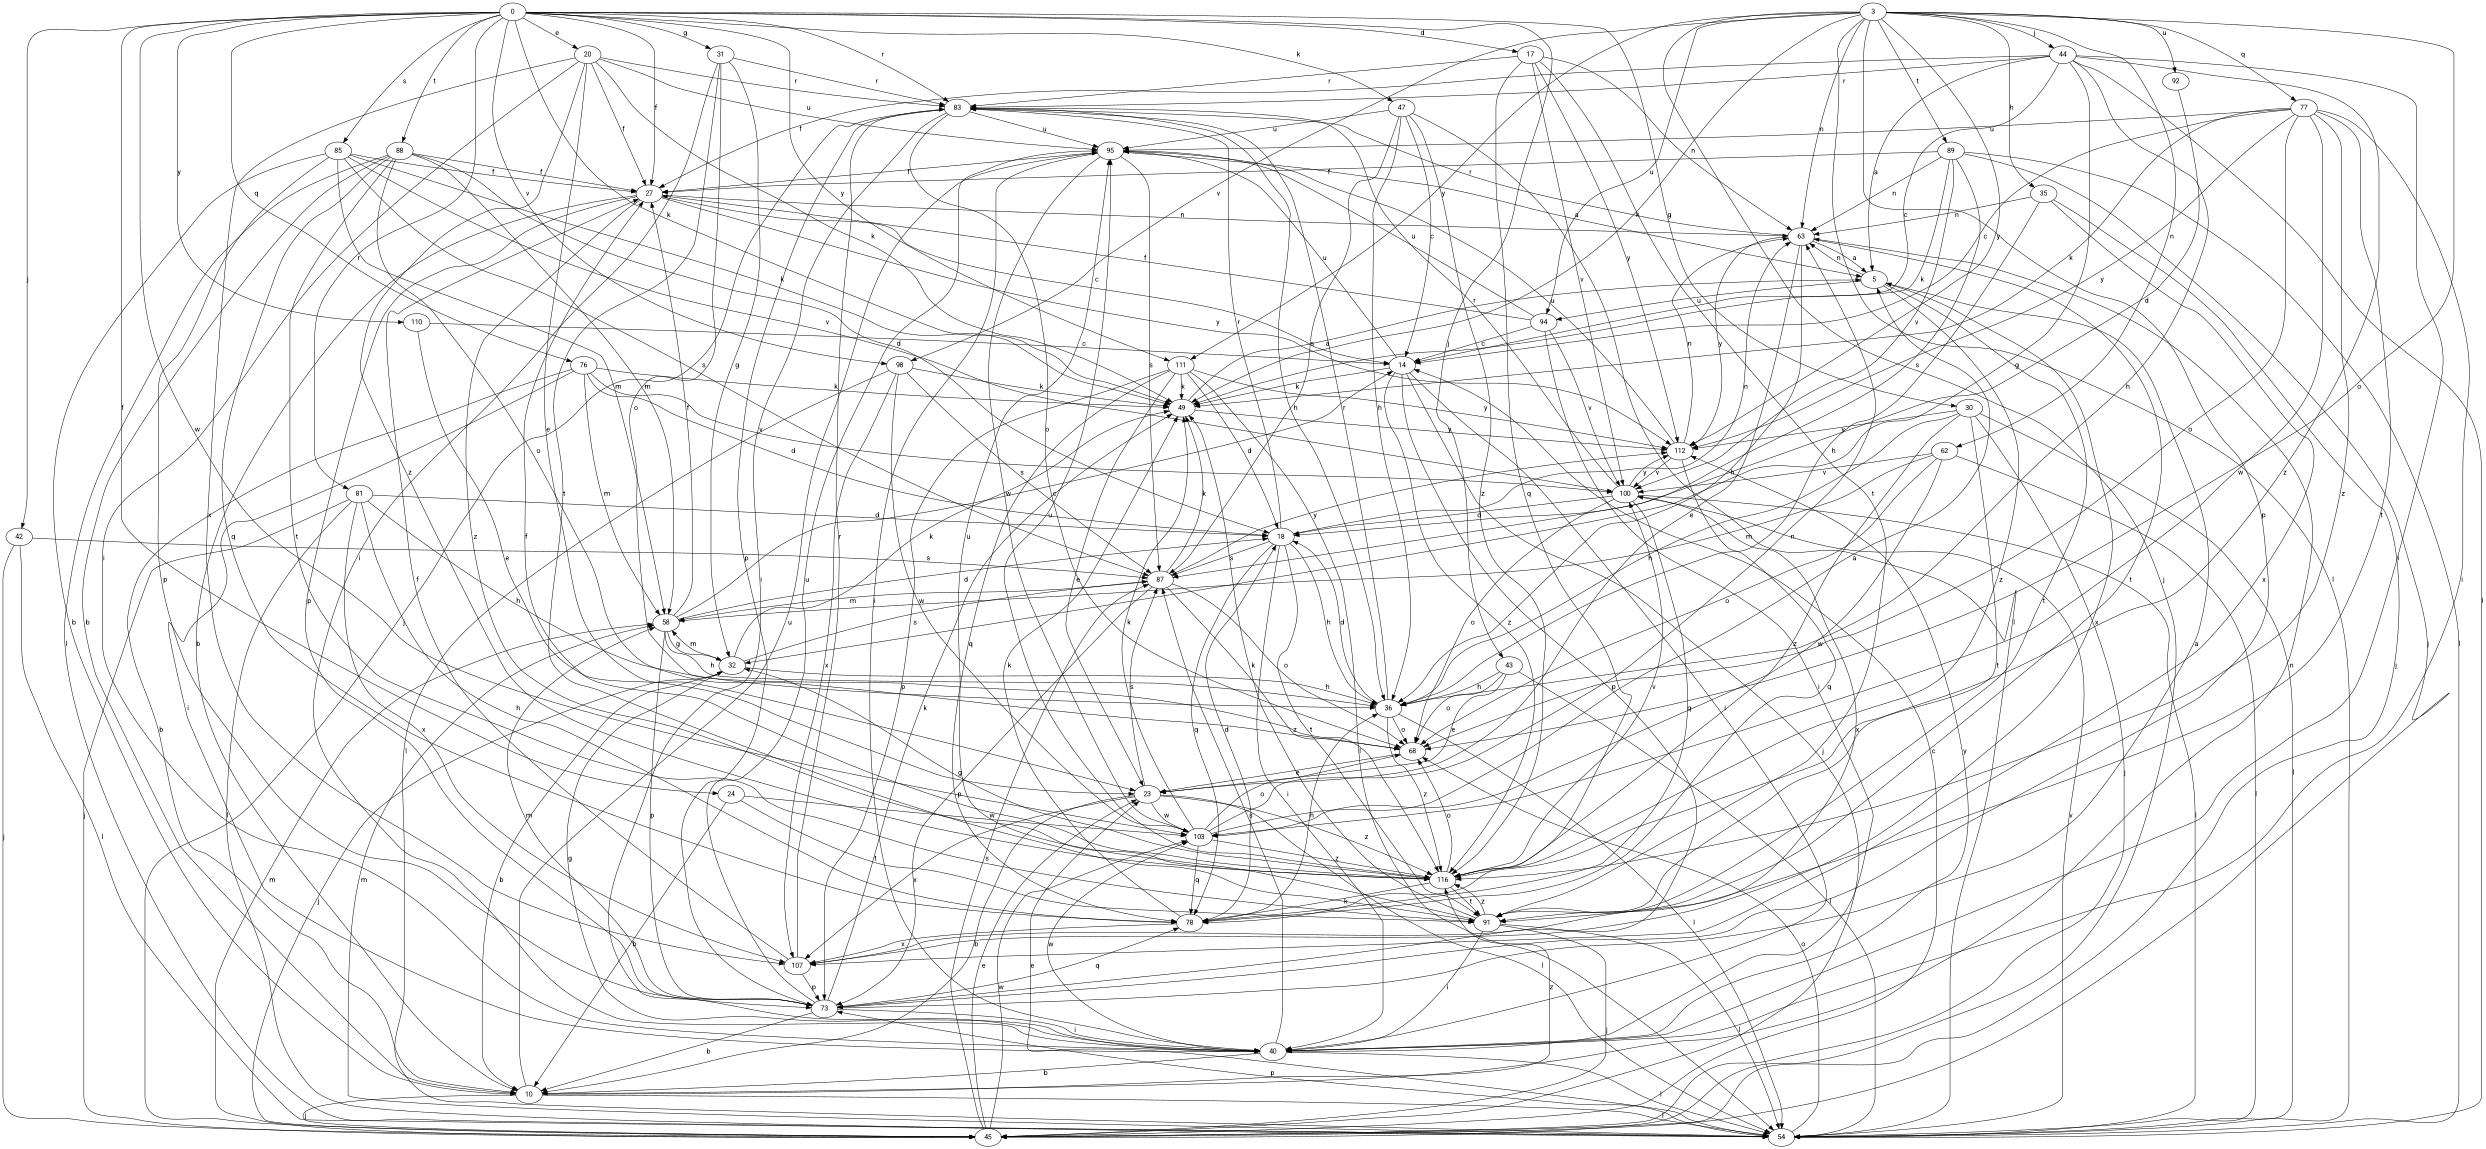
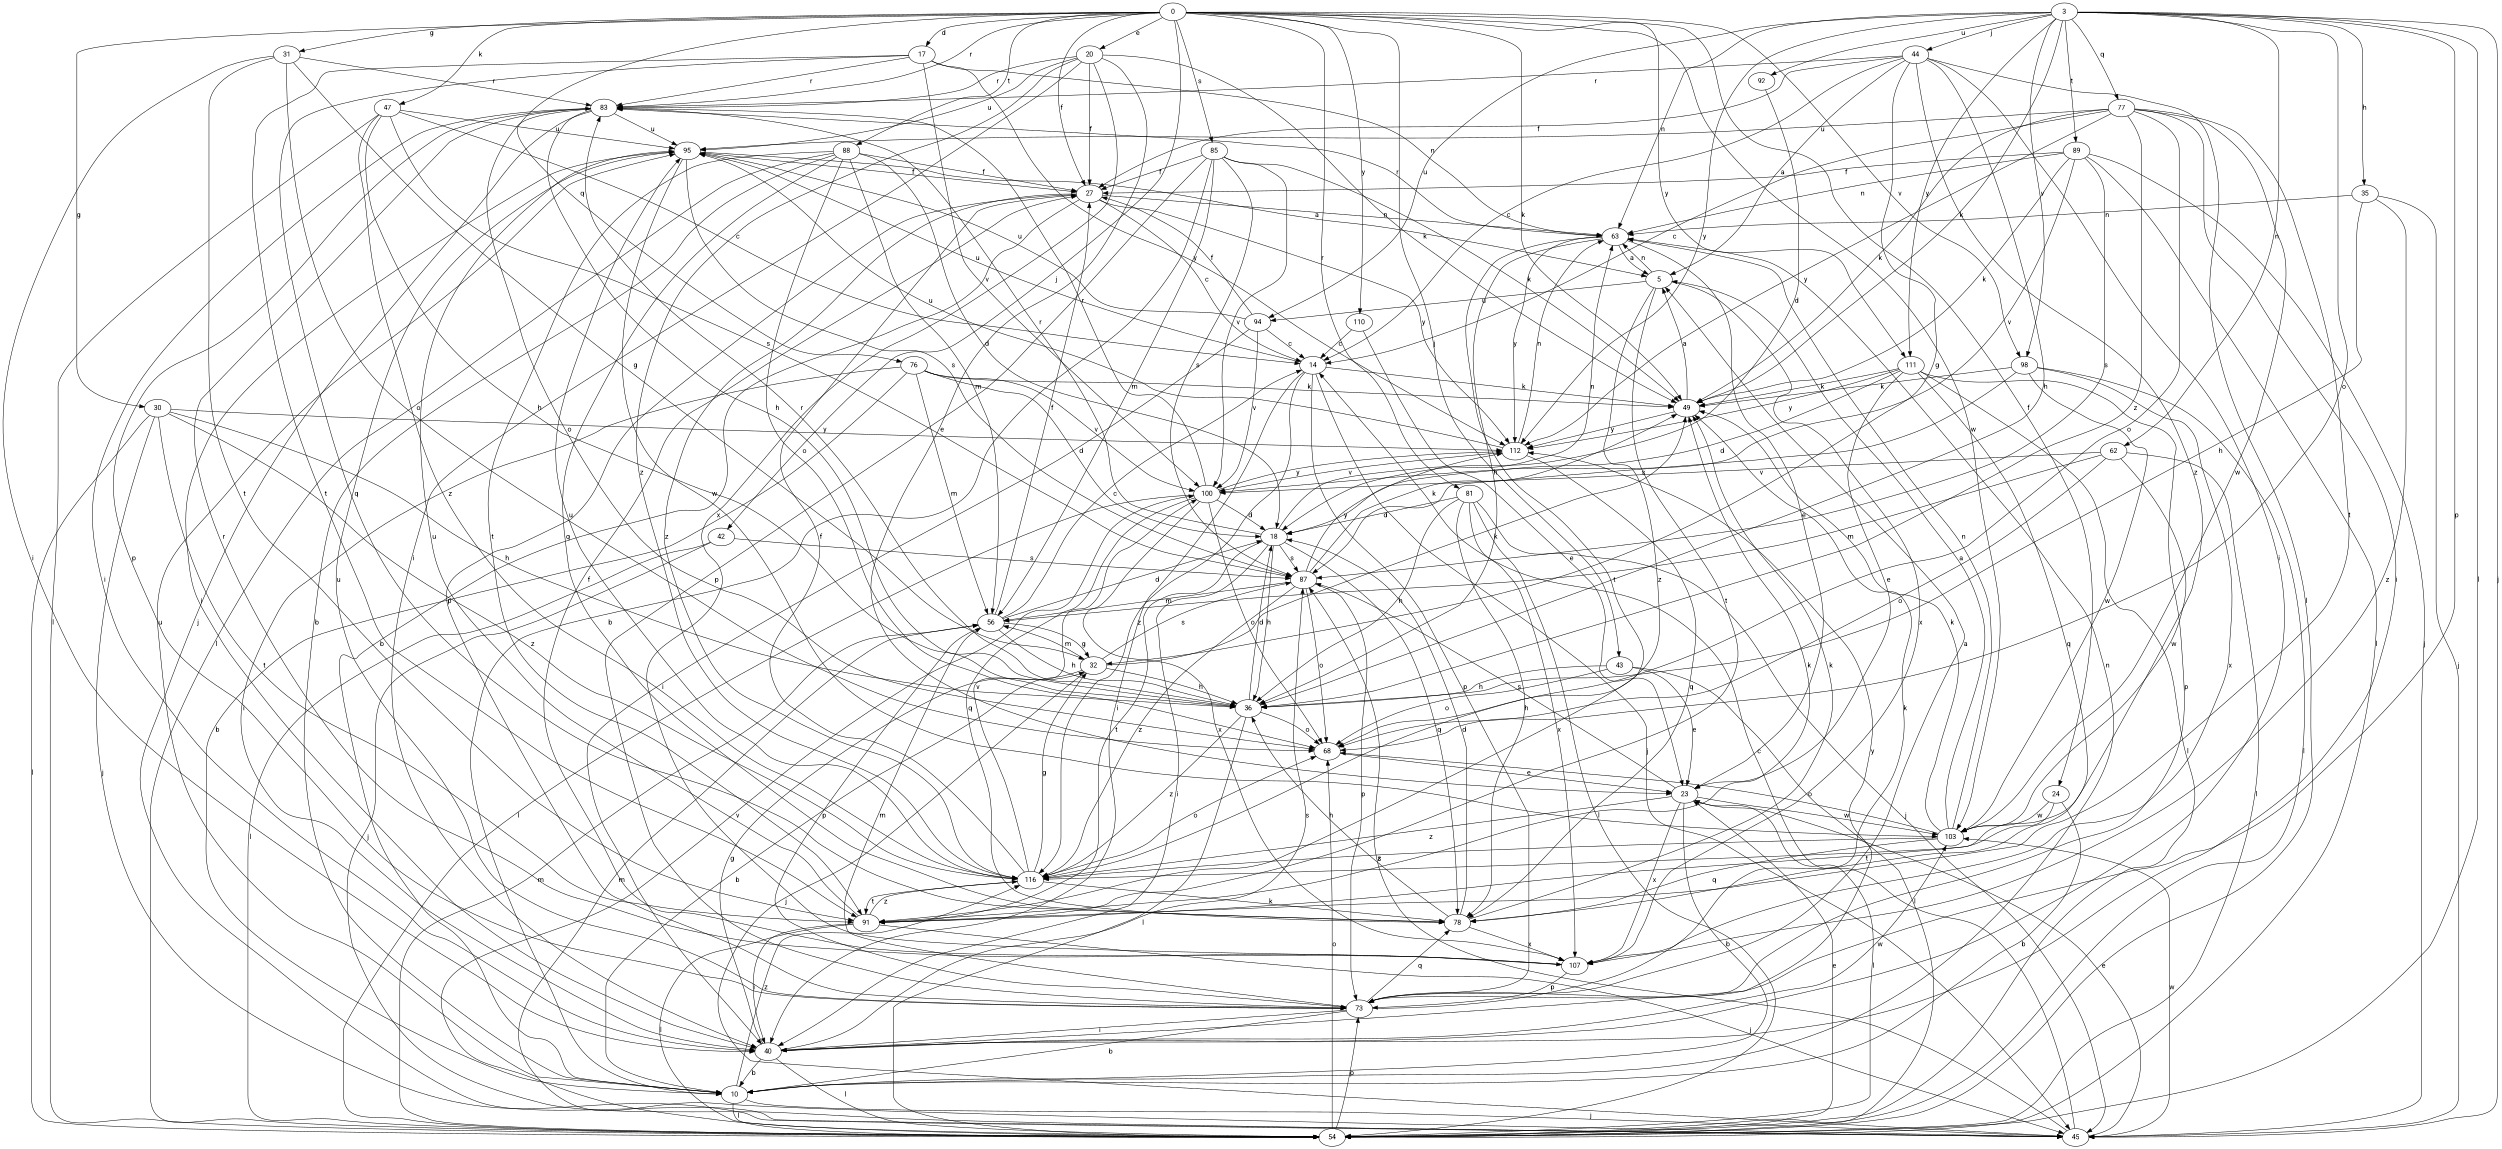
edge "35" -> "107": label "x" -> "z"
node "58": label "58" -> "56"
edge "77" -> "116": now "77" -> "36"
